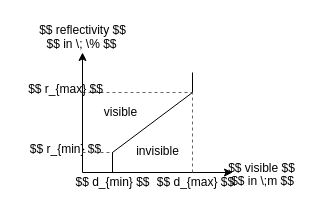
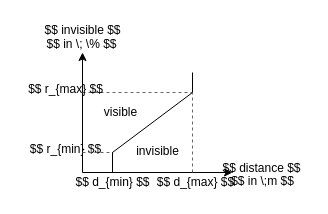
node "$$ reflectivity $$": label "$$ reflectivity $$" -> "$$ invisible $$"
node "$$ visible $$": label "$$ visible $$" -> "$$ distance $$"
